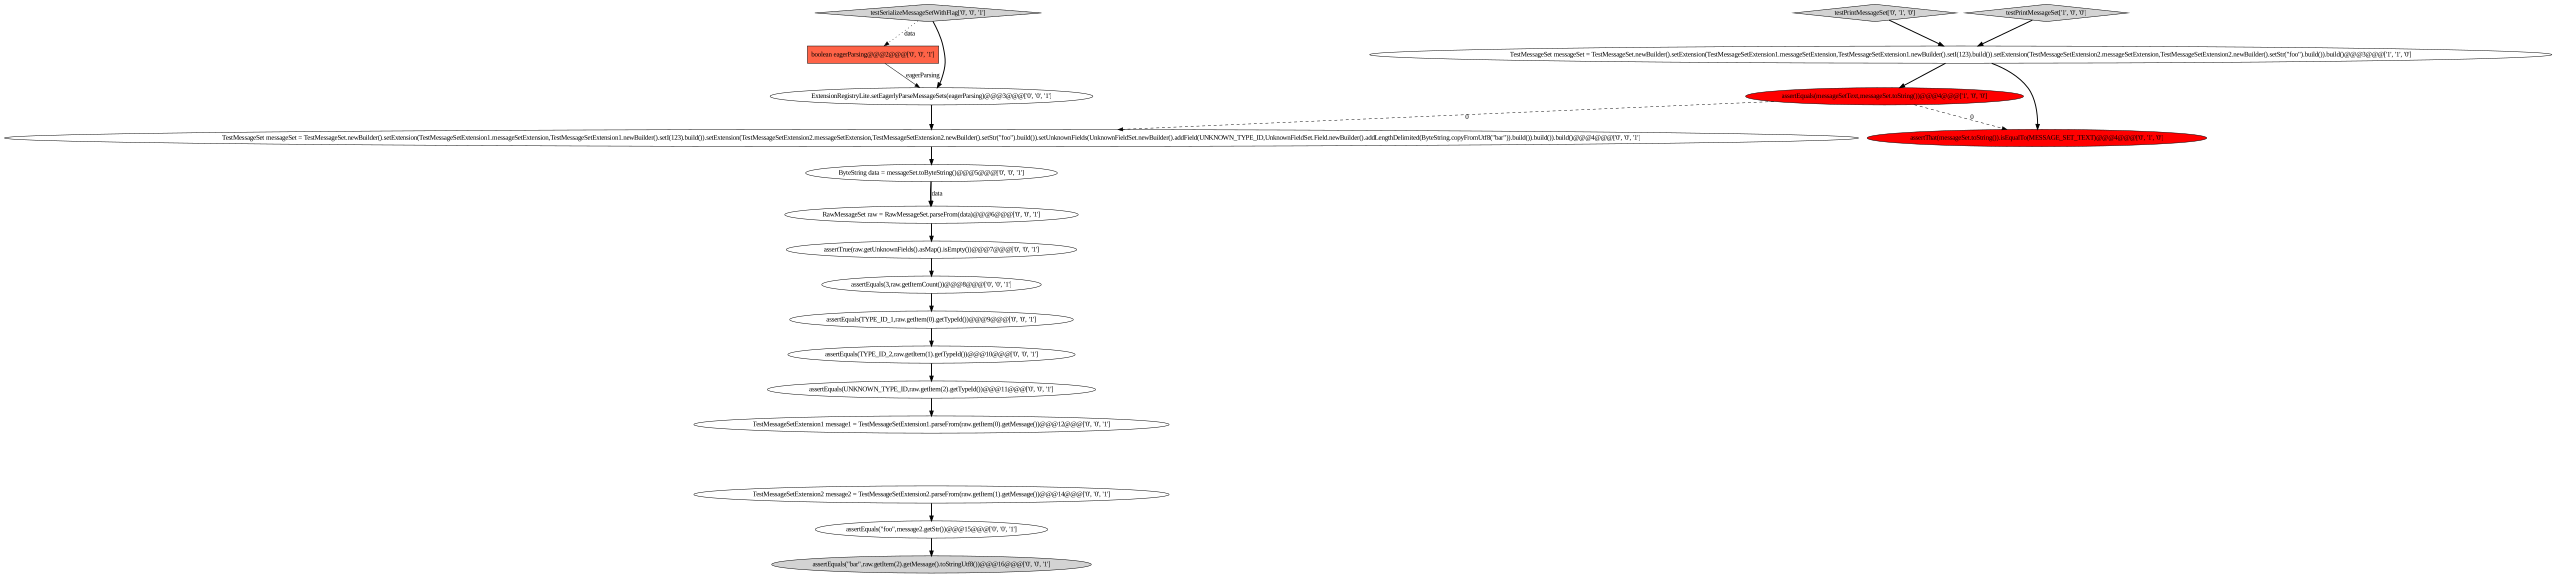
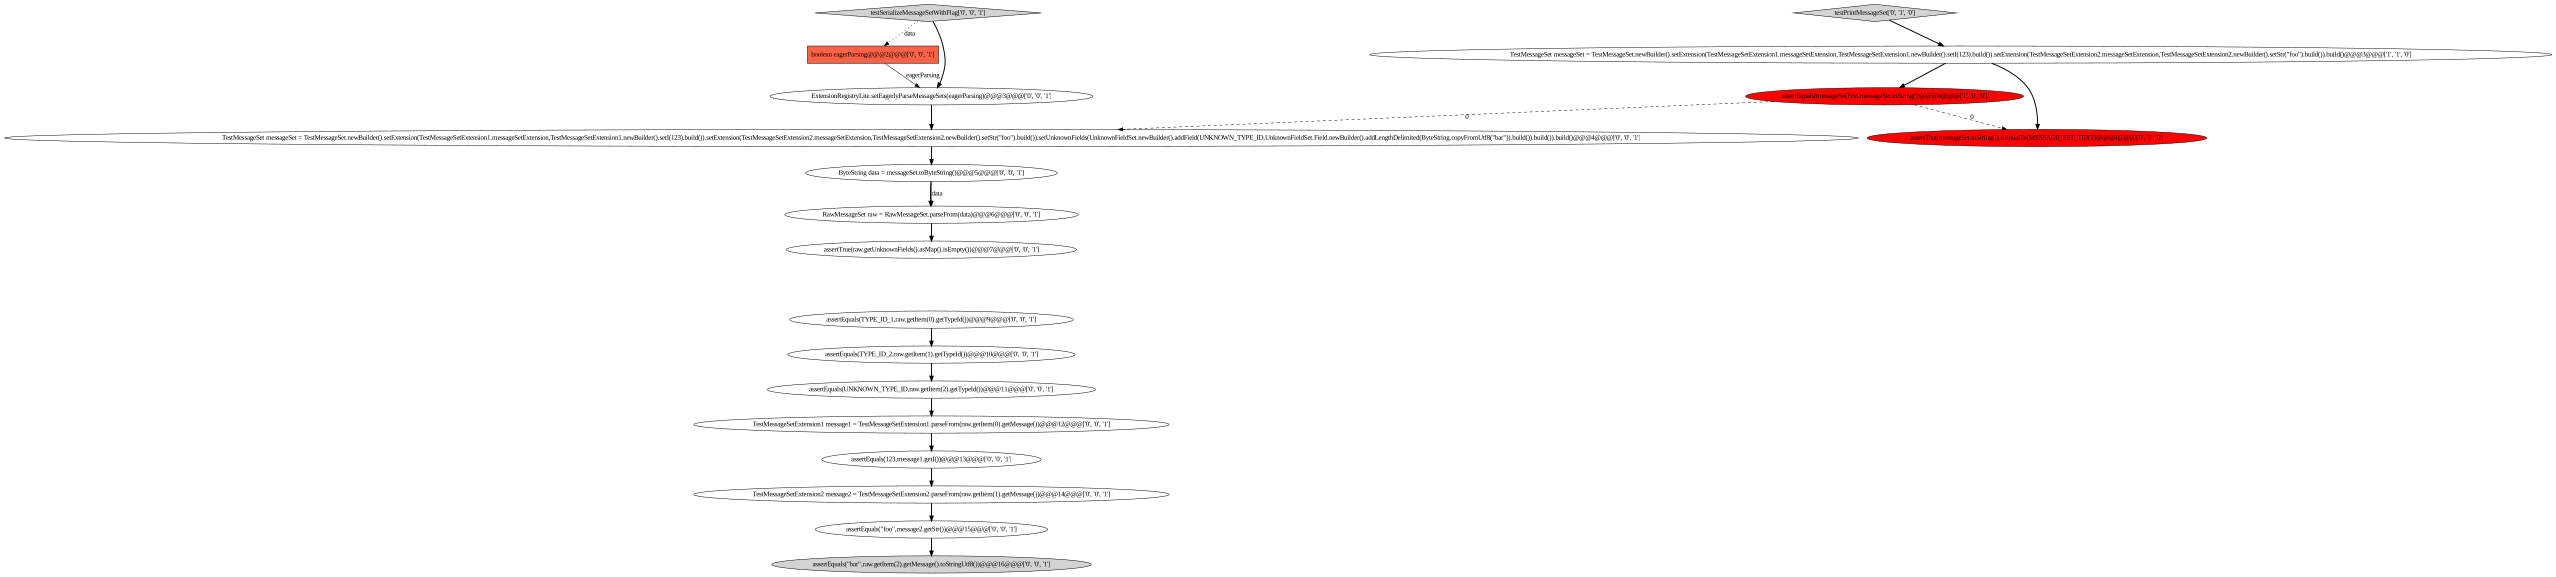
node "testPrintMessageSet['1', '0', '0']": removed
node "assertEquals(3,raw.getItemCount())@@@8@@@['0', '0', '1']": removed
node "assertEquals(123,message1.getI())@@@13@@@['0', '0', '1']": added
